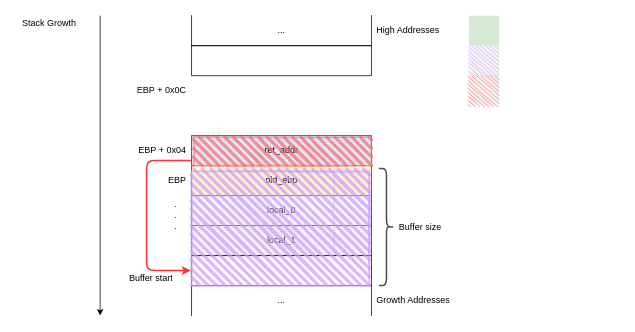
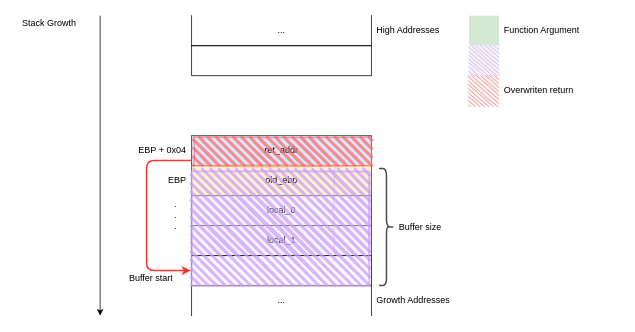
node "Function Argument": added
node "EBP + 0x0C": removed
node "Overwriten return": added
